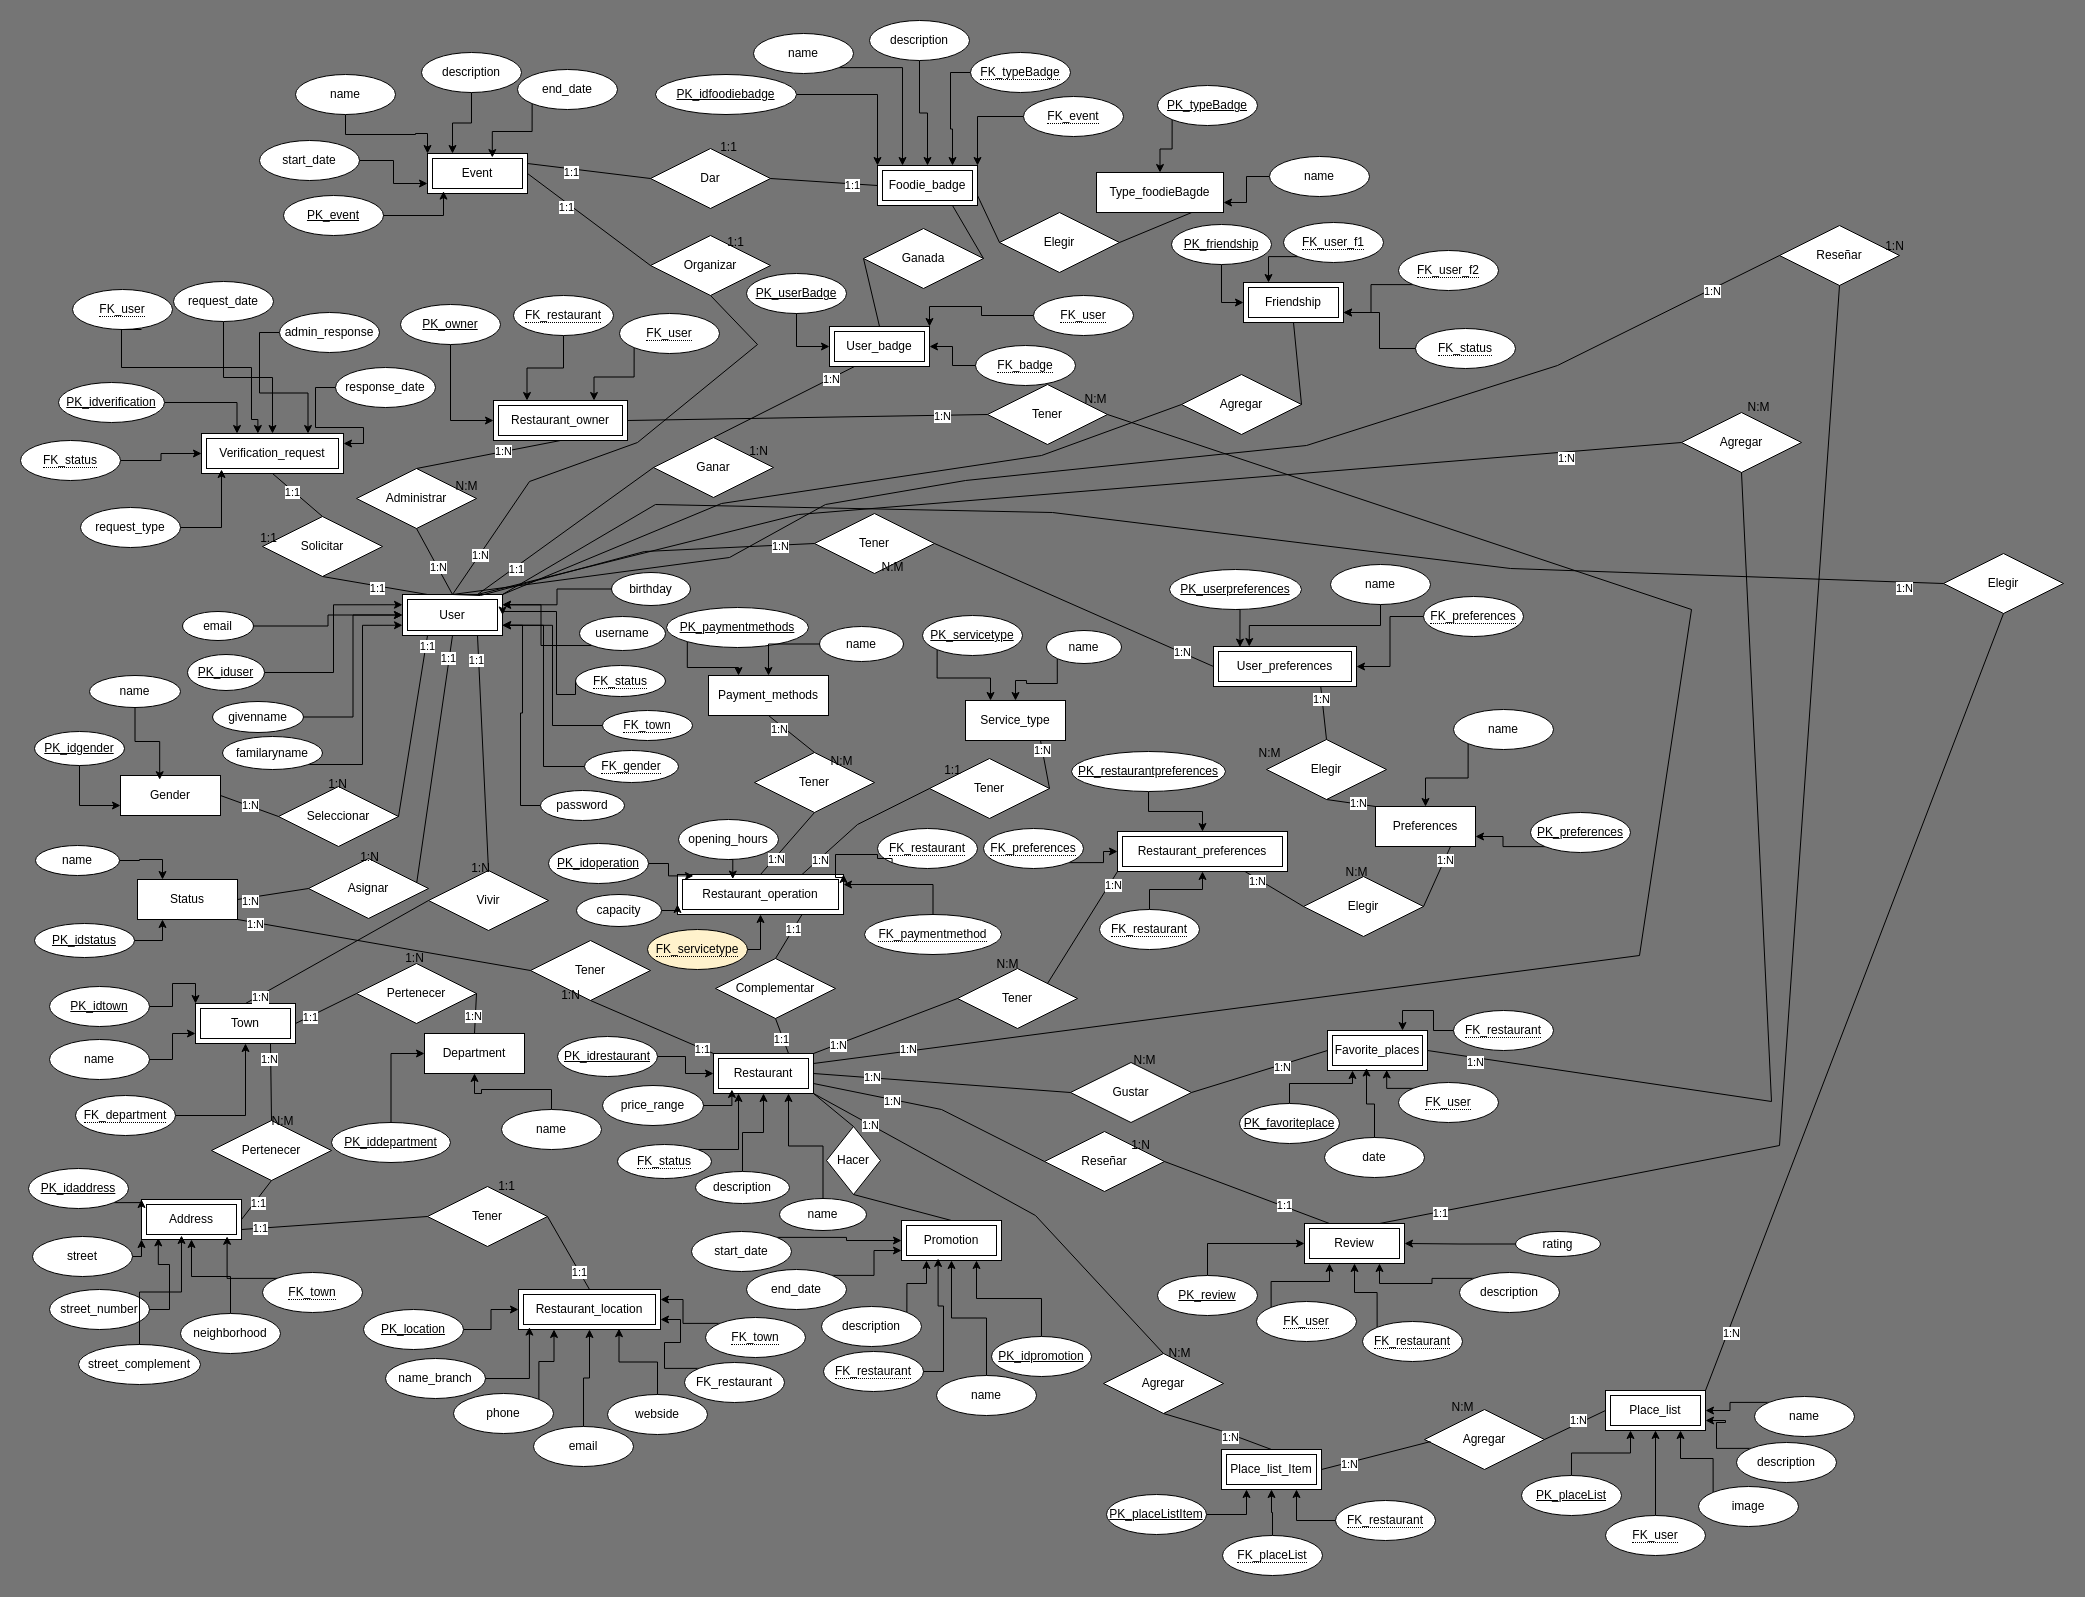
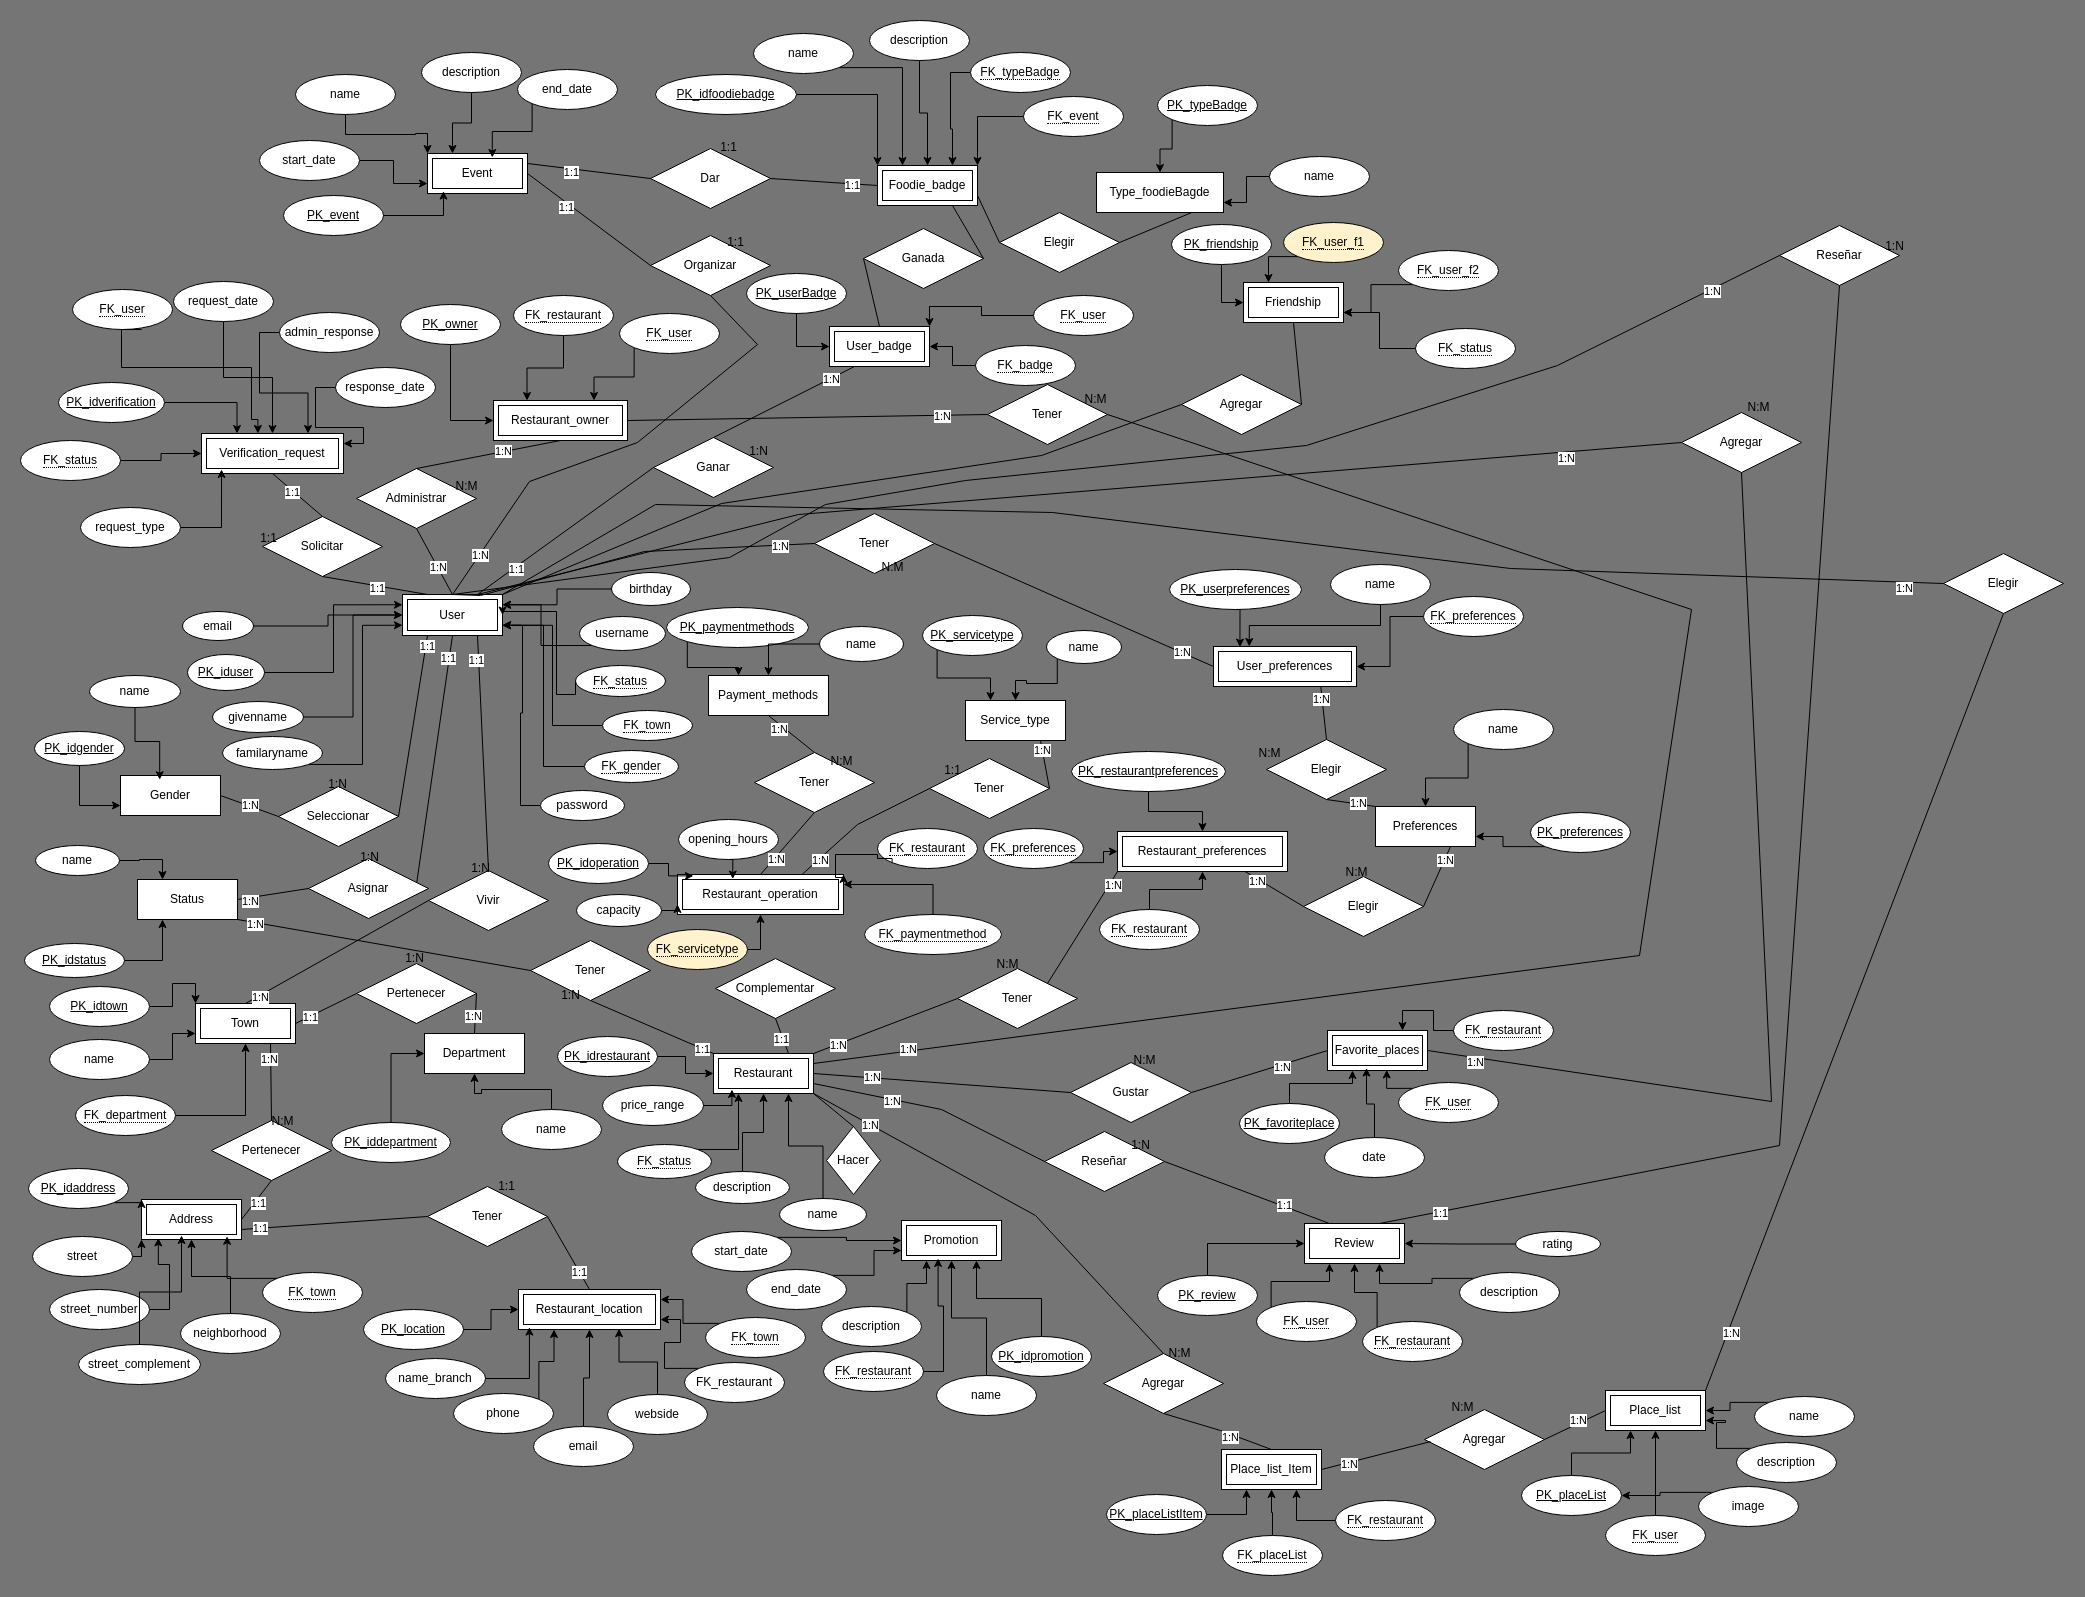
node "FK_user_f1": fillcolor #ffffff -> #fff2cc
edge "Restaurant_operation" -- "Complementar": removed, label "1:1"
node "PK_idstatus": moved (85, 941) -> (75, 961)
edge "Hacer" -- "Promotion": removed
edge "image" -> "Place_list": now "image" -> "PK_placeList"
